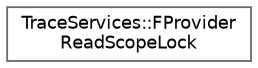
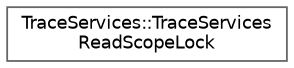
node "TraceServices::FProvider ReadScopeLock": label "TraceServices::FProvider ReadScopeLock" -> "TraceServices::TraceServices ReadScopeLock"
